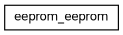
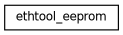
node "eeprom_eeprom": label "eeprom_eeprom" -> "ethtool_eeprom"
